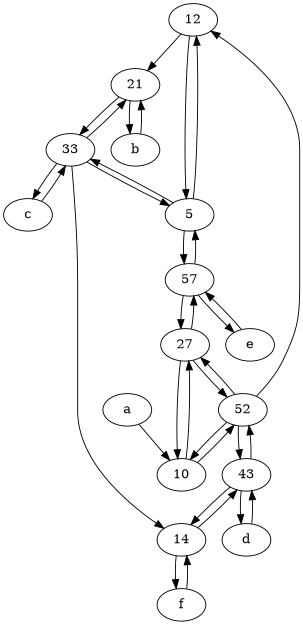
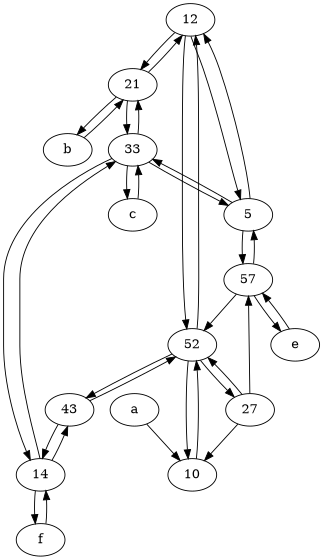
edge "21" -> "12": added
edge "12" -> "52": added
edge "14" -> "33": added
edge "57" -> "27": now "57" -> "52"
edge "10" -> "27": removed
node "d": removed
